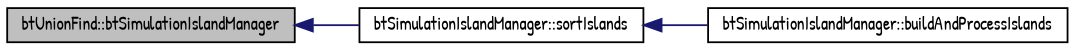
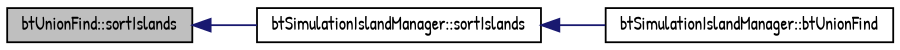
node "btUnionFind::btSimulationIslandManager": label "btUnionFind::btSimulationIslandManager" -> "btUnionFind::sortIslands"
node "btSimulationIslandManager::buildAndProcessIslands": label "btSimulationIslandManager::buildAndProcessIslands" -> "btSimulationIslandManager::btUnionFind"
